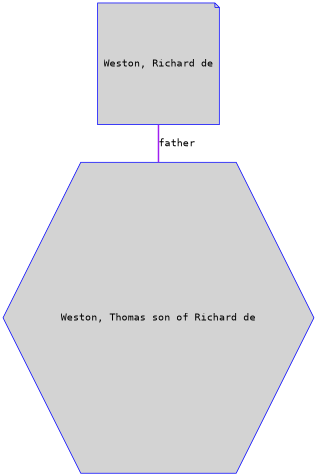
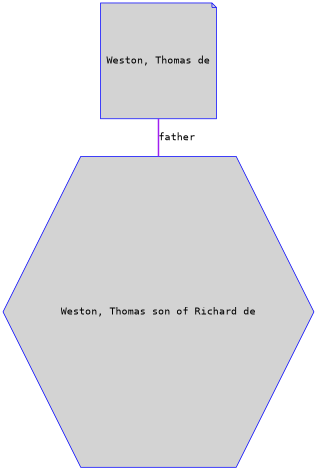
node "Weston, Richard de": label "Weston, Richard de" -> "Weston, Thomas de"
